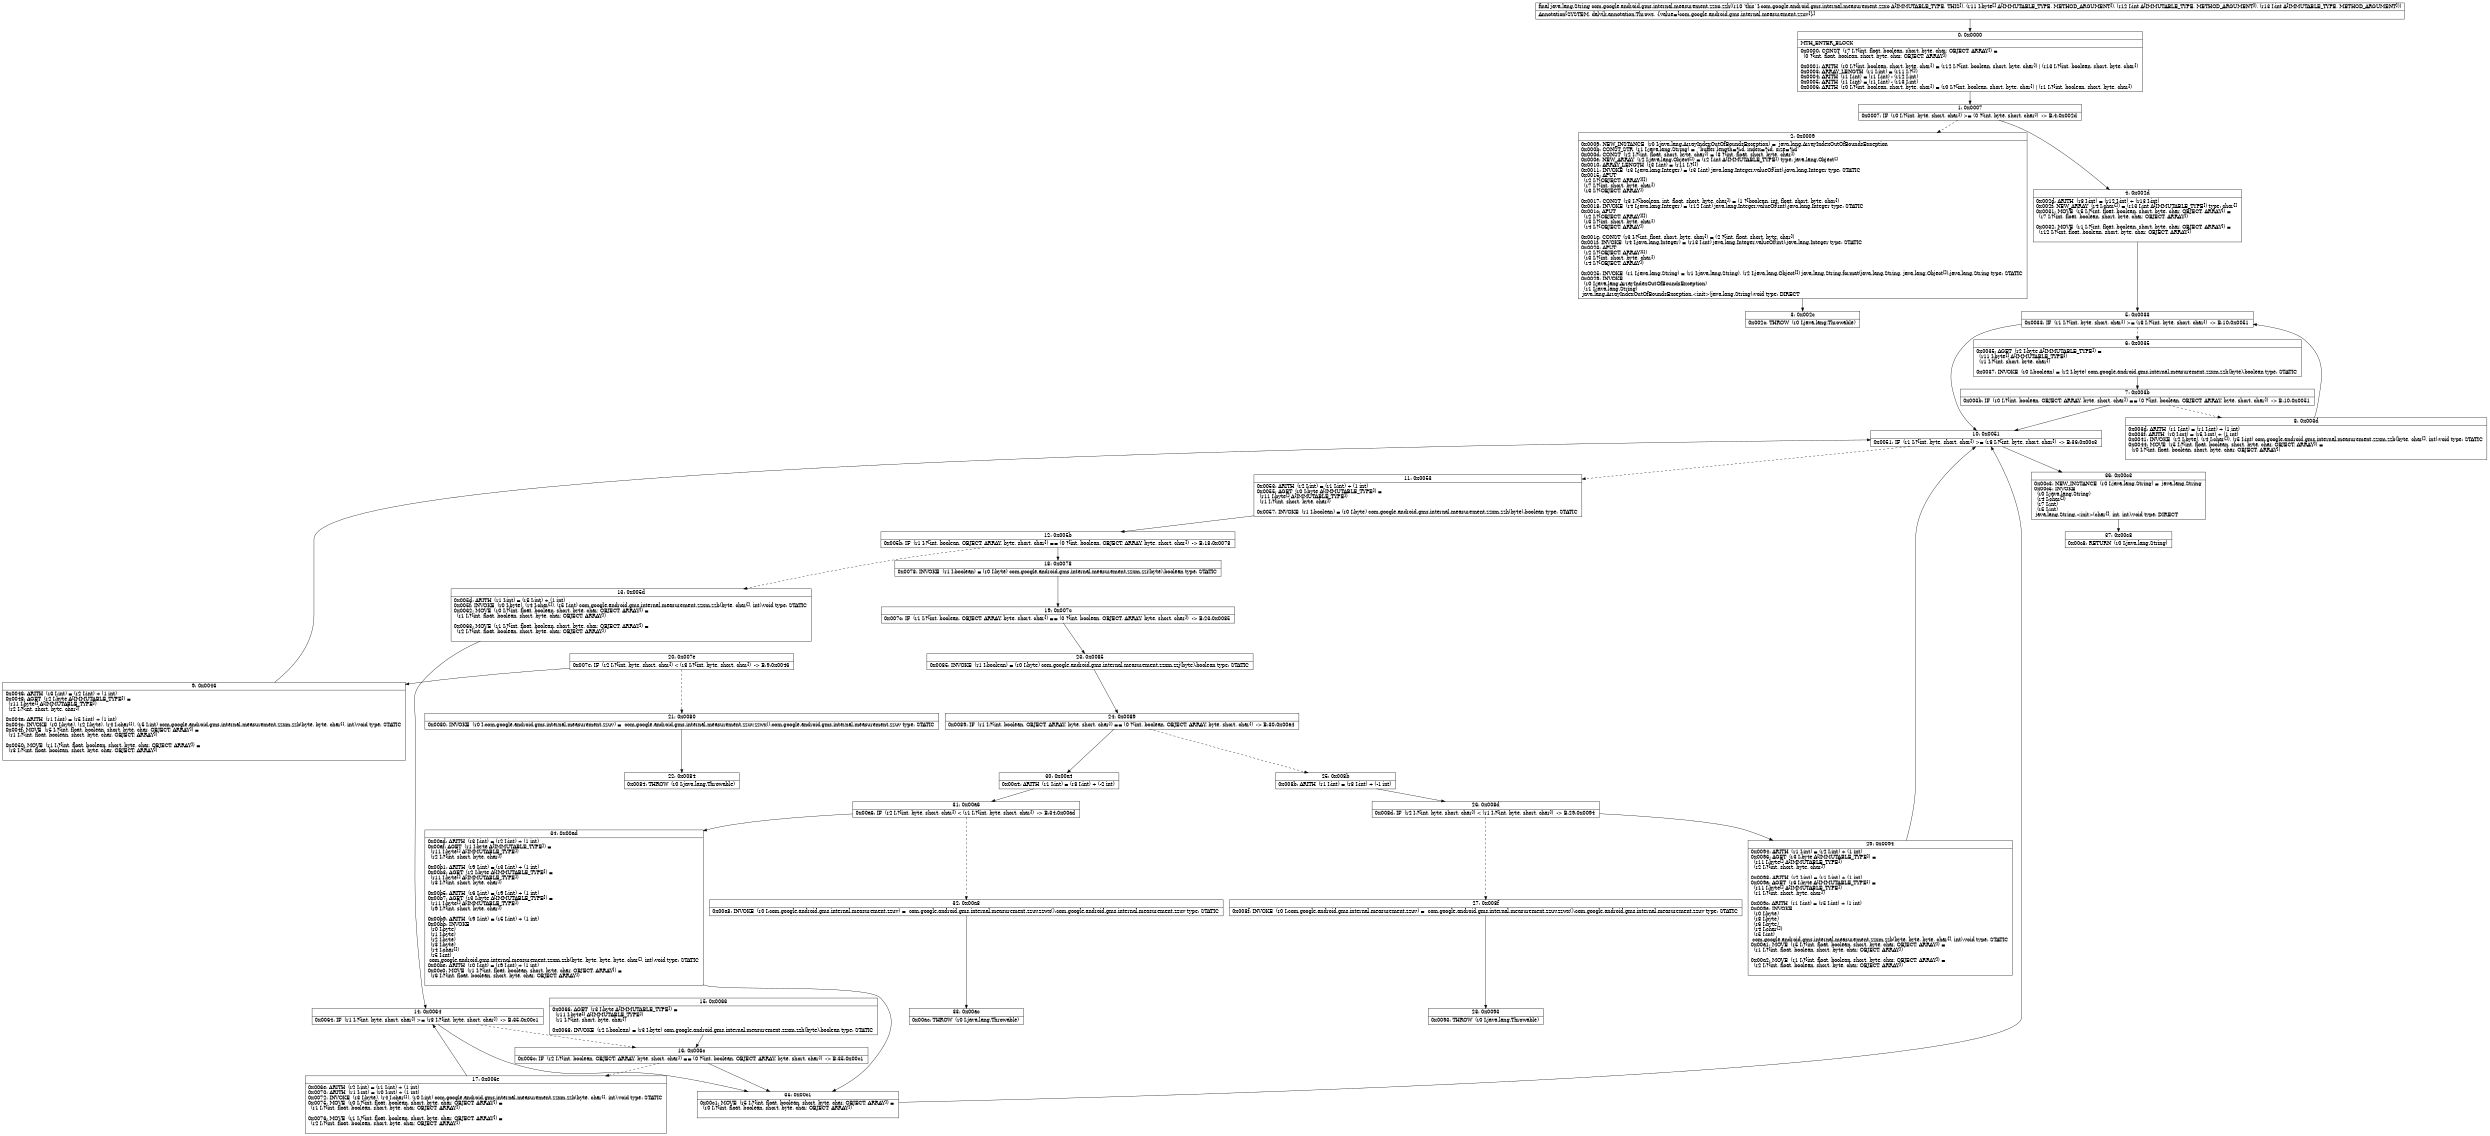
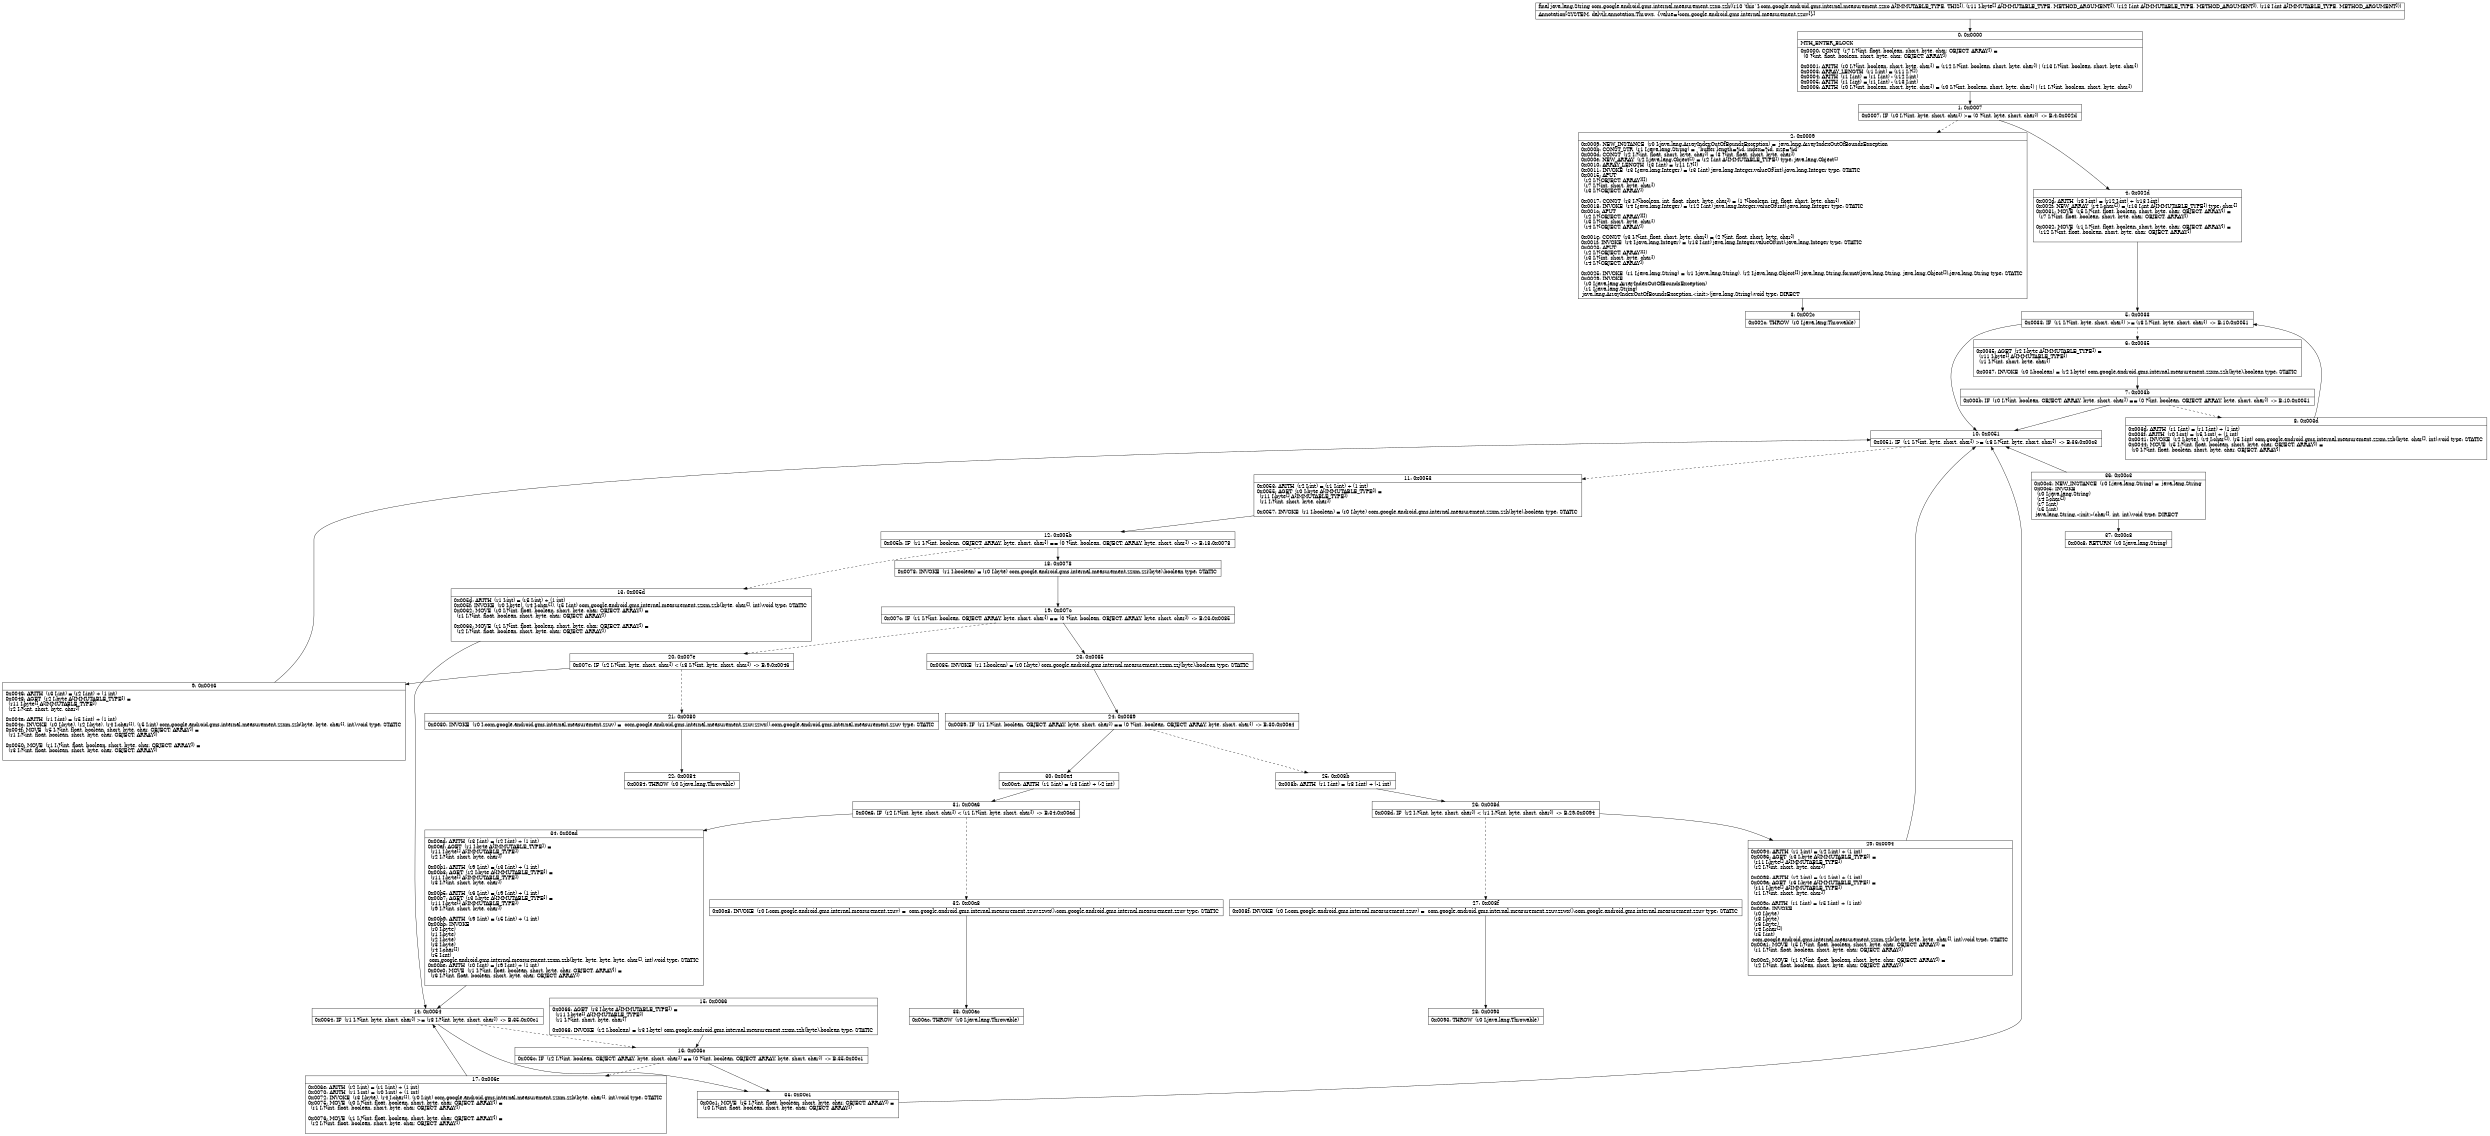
edge "10: 0x0051" -> "36: 0x00c3": reversed
edge "19: 0x007c" -> "20: 0x007e": added
edge "34: 0x00ad" -> "35: 0x00c1": now "34: 0x00ad" -> "14: 0x0064"
